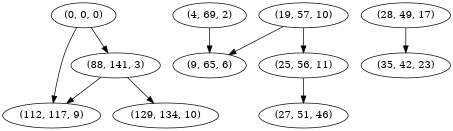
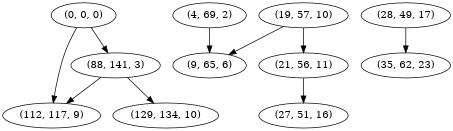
node "(25, 56, 11)": label "(25, 56, 11)" -> "(21, 56, 11)"
node "(35, 42, 23)": label "(35, 42, 23)" -> "(35, 62, 23)"
node "(27, 51, 46)": label "(27, 51, 46)" -> "(27, 51, 16)"
